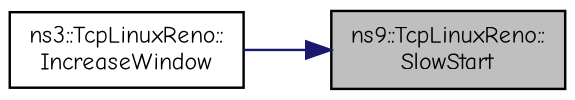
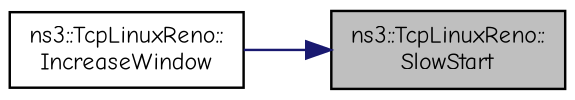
node "ns9::TcpLinuxReno:: SlowStart": label "ns9::TcpLinuxReno:: SlowStart" -> "ns3::TcpLinuxReno:: SlowStart"
